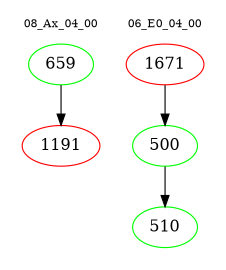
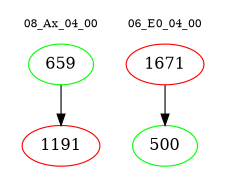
node "510": removed
